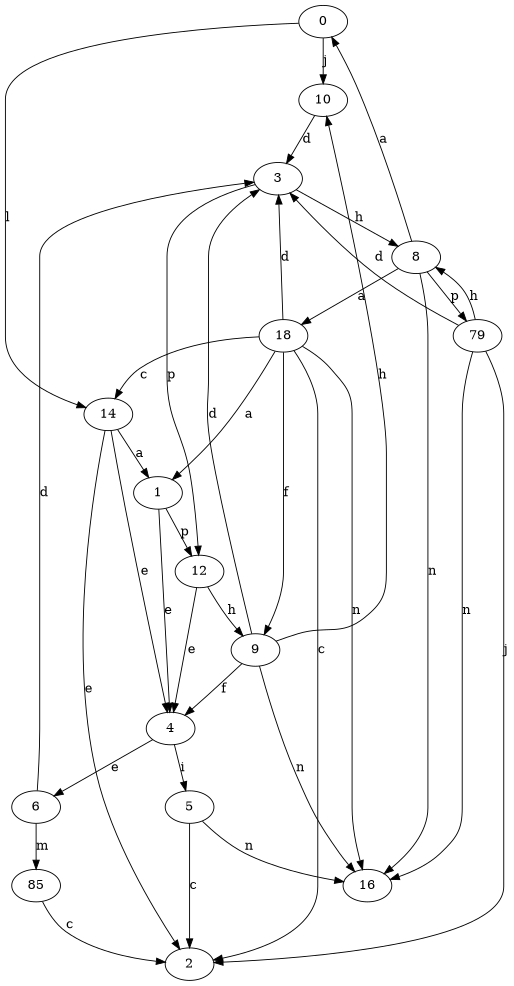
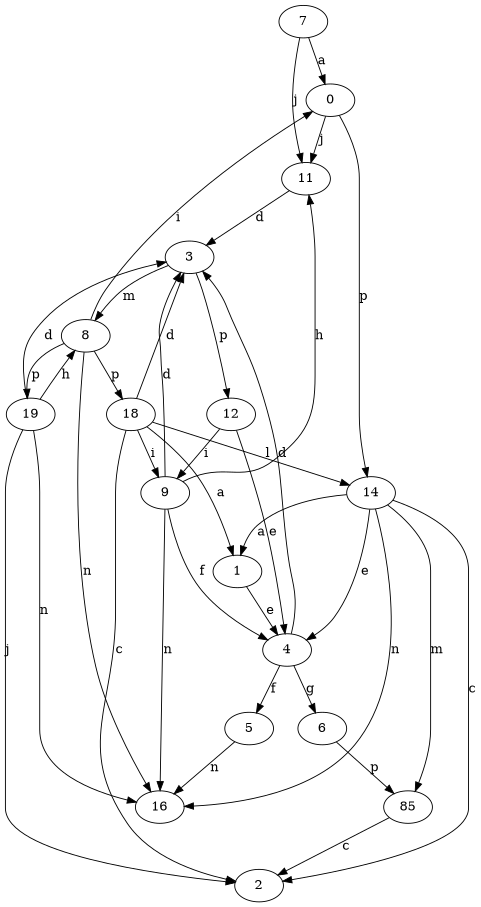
node "7": added
node "10": label "10" -> "11"
edge "8" -> "0": label "a" -> "i"
edge "0" -> "14": label "l" -> "p"
edge "3" -> "8": label "h" -> "m"
edge "8" -> "18": label "a" -> "p"
node "79": label "79" -> "19"
edge "18" -> "14": label "c" -> "l"
edge "6" -> "3": now "4" -> "3"
edge "18" -> "9": label "f" -> "i"
edge "1" -> "12": removed, label "p"
edge "18" -> "16": now "14" -> "16"
edge "12" -> "9": label "h" -> "i"
edge "14" -> "85": added, label "m"
edge "14" -> "2": label "e" -> "c"
edge "4" -> "6": label "e" -> "g"
edge "4" -> "5": label "i" -> "f"
edge "6" -> "85": label "m" -> "p"
edge "5" -> "2": removed, label "c"
